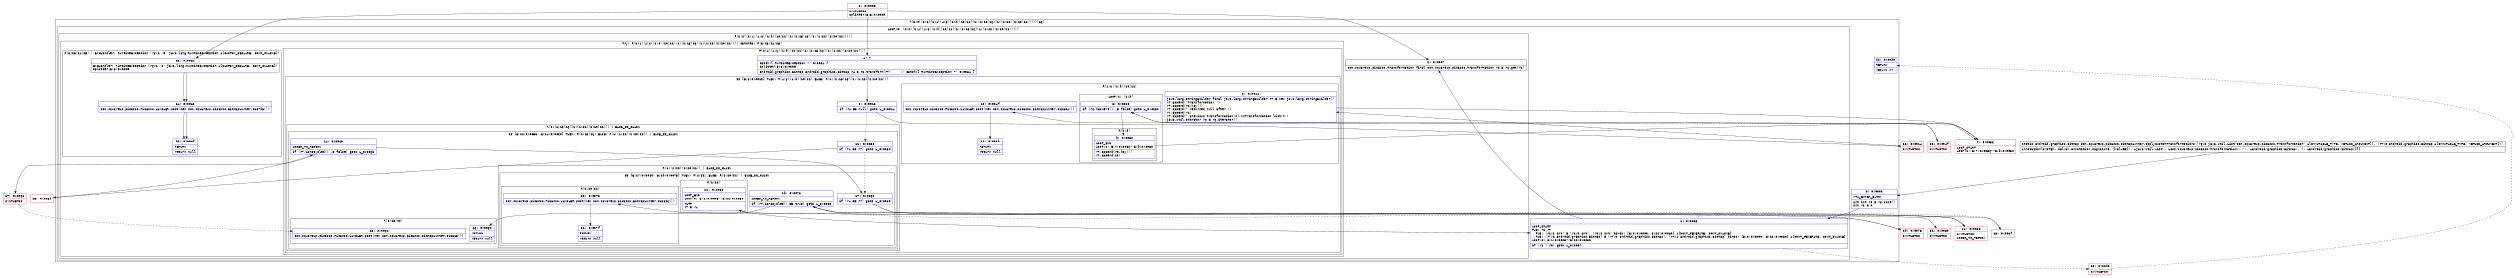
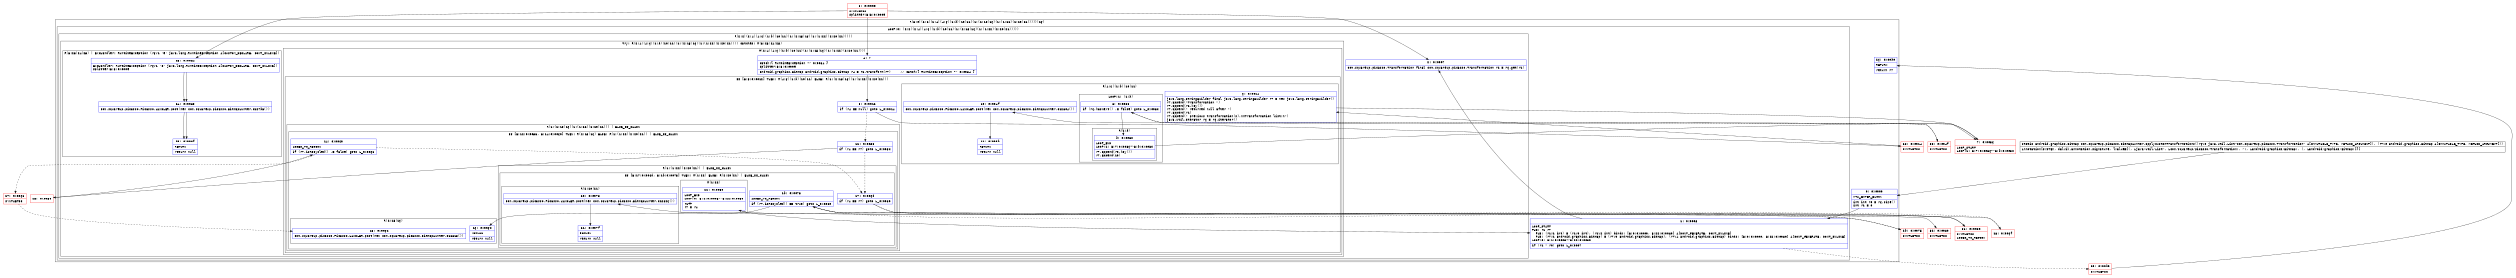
edge "30: 0x0090" -> "26: 0x0090": style dashed -> solid
edge "14: 0x0060" -> "17: 0x006d": style solid -> dashed
edge "14: 0x0060" -> "27: 0x0062": style solid -> dashed
